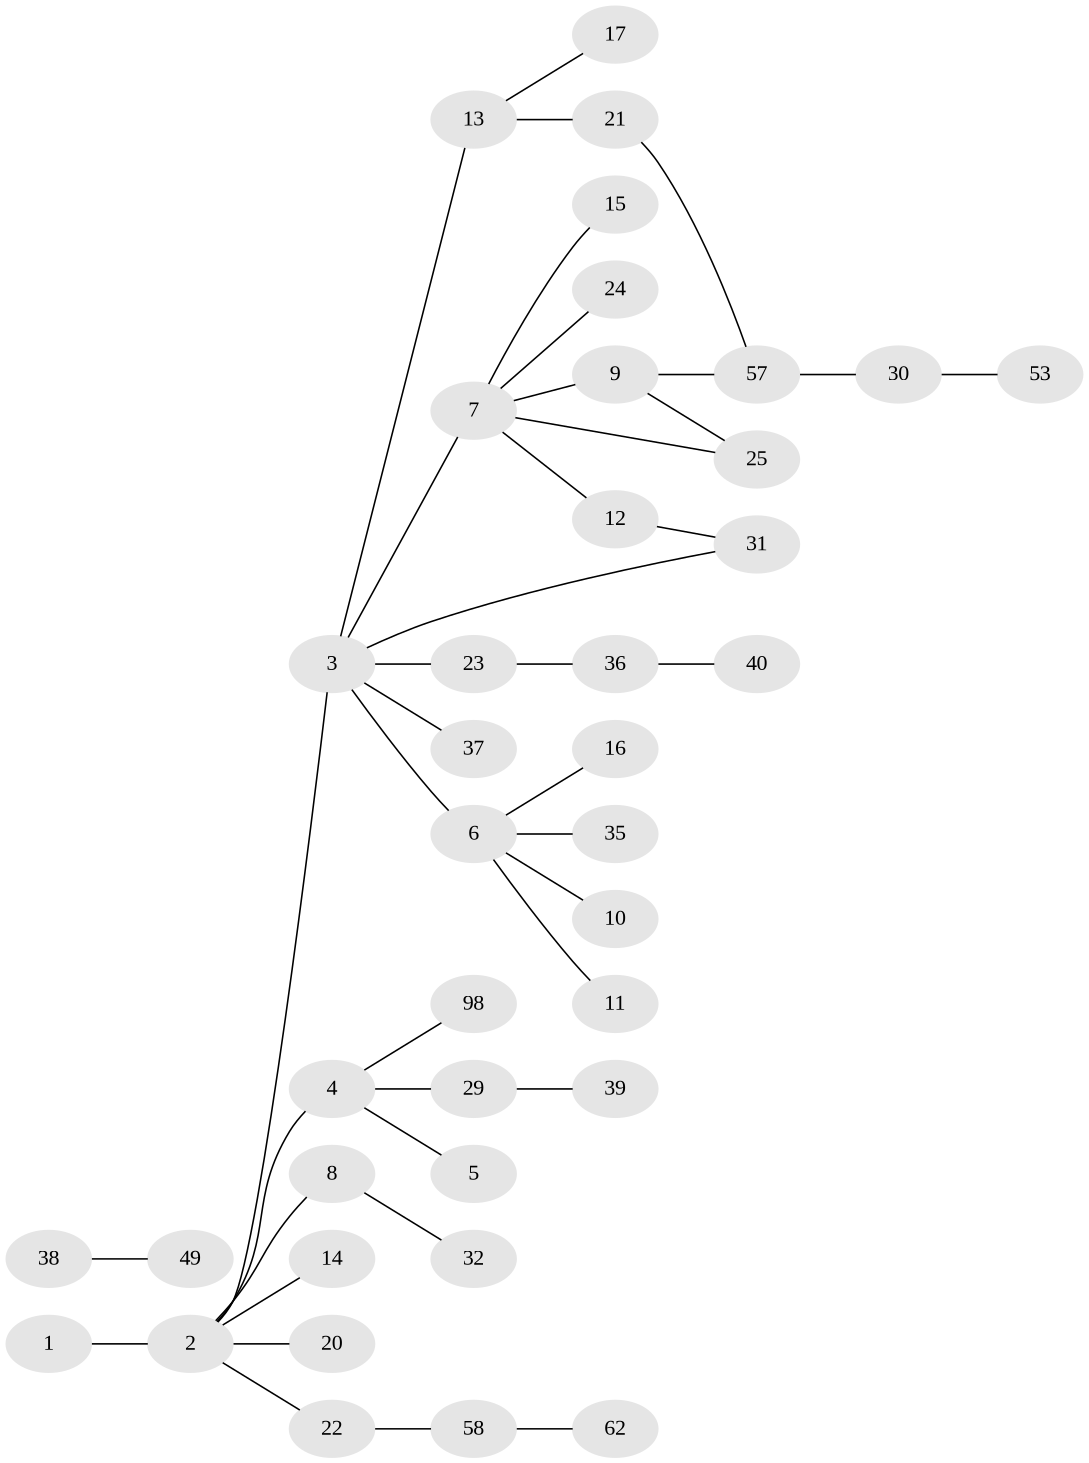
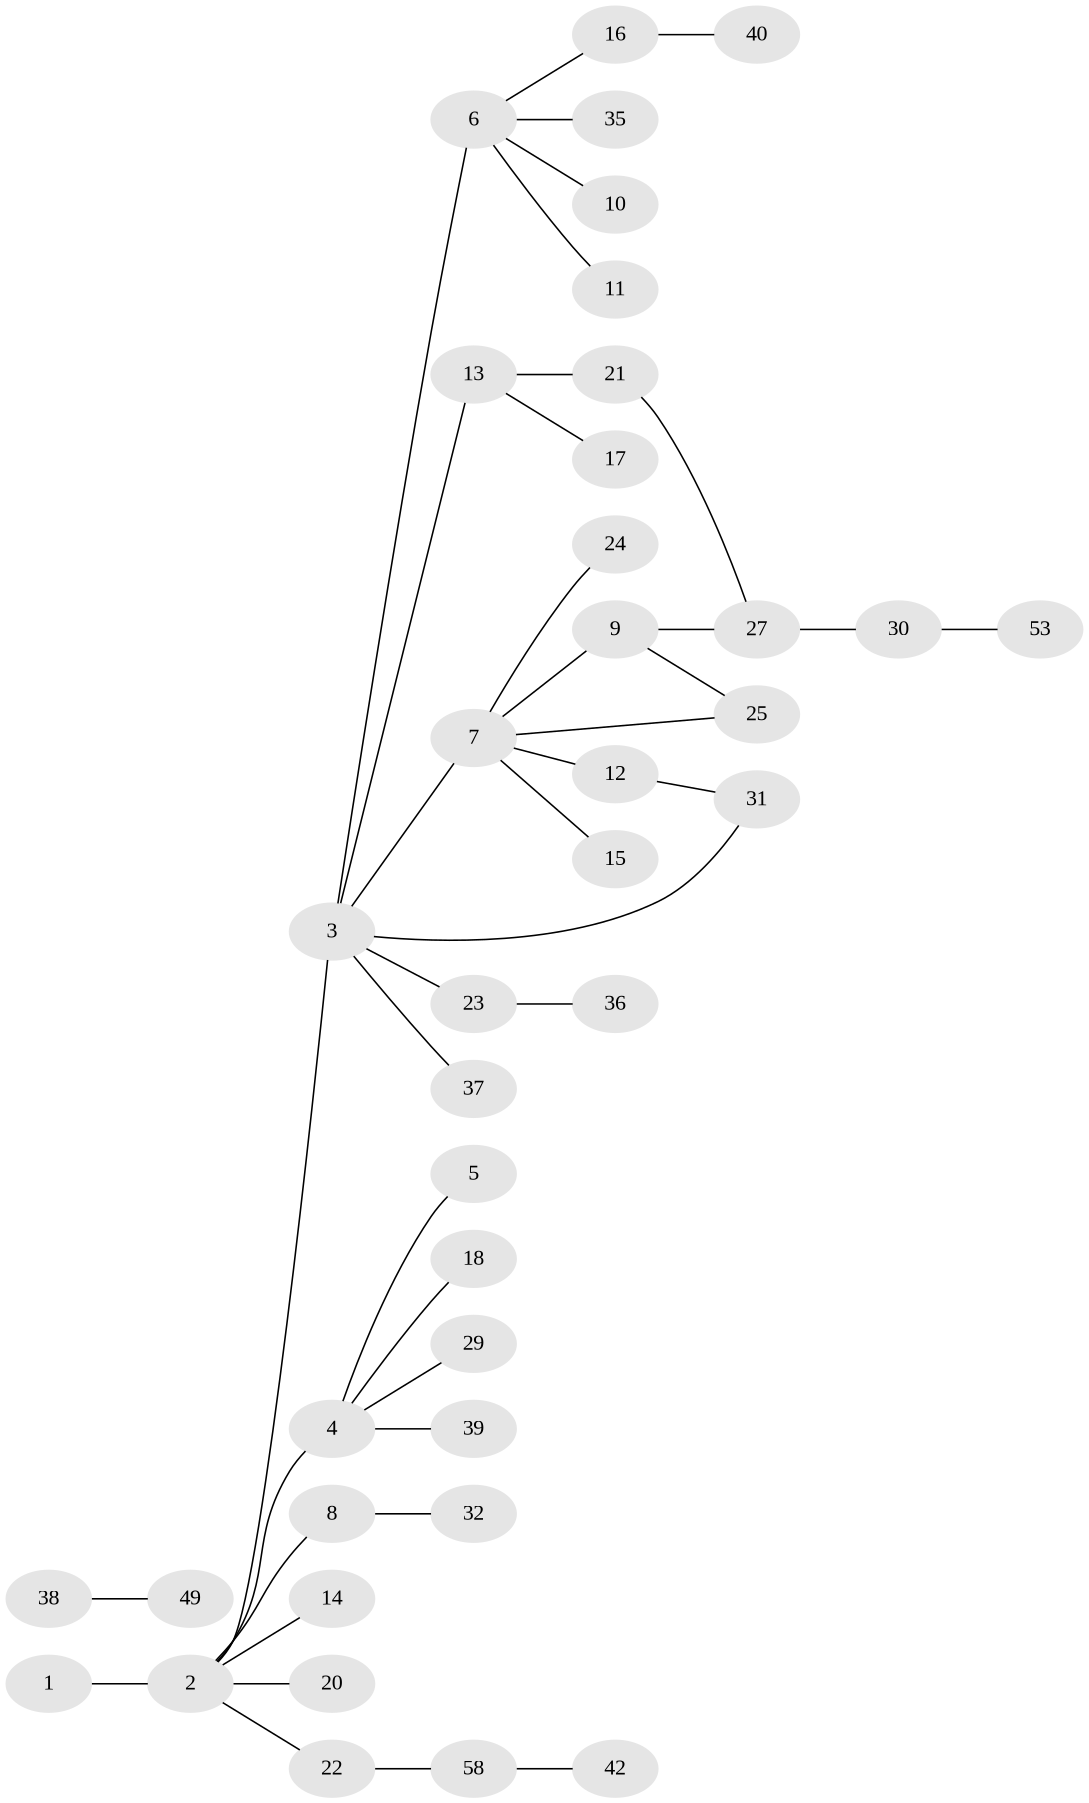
node "57": label "57" -> "27"
edge "36" -- "40": now "16" -- "40"
node "98": label "98" -> "18"
edge "29" -- "39": now "4" -- "39"
node "62": label "62" -> "42"
